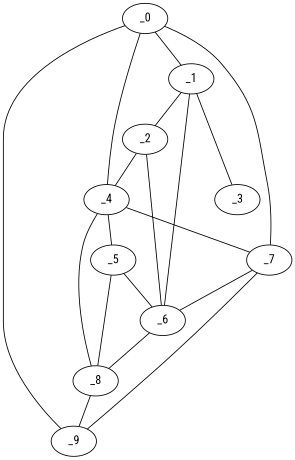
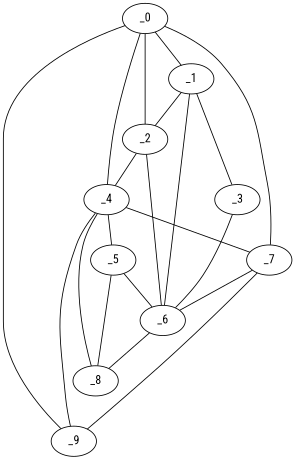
edge "_0" -- "_2": added
edge "_3" -- "_6": added
edge "_8" -- "_9": now "_4" -- "_9"
